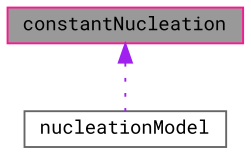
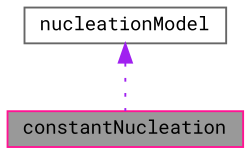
edge "nucleationModel" -> "constantNucleation": reversed
